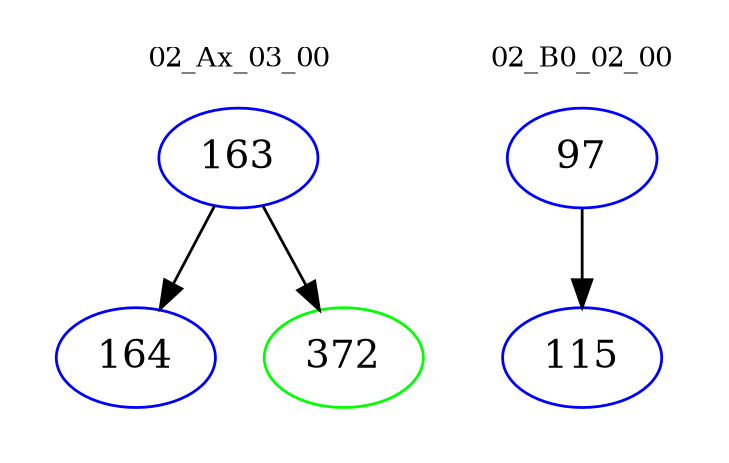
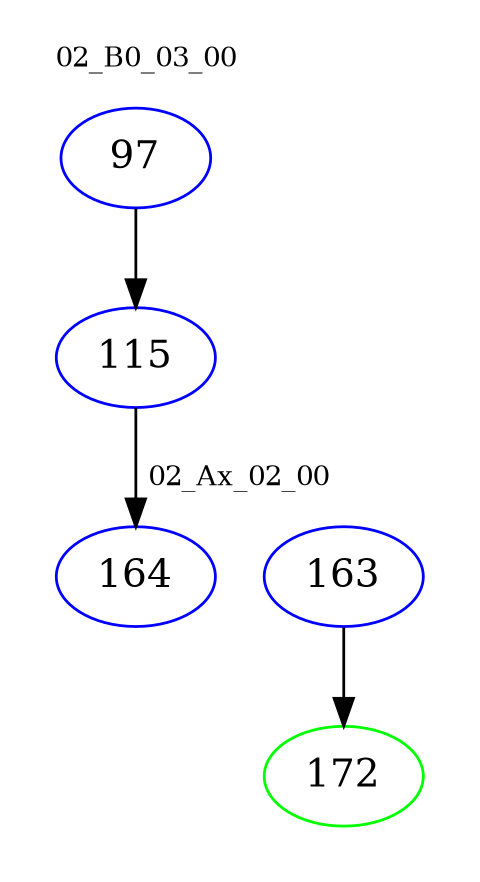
cluster "02_Ax_03_00": label "02_Ax_03_00" -> "02_Ax_02_00"
cluster "02_B0_02_00": label "02_B0_02_00" -> "02_B0_03_00"
edge "163" -> "164": now "115" -> "164"
node "372": label "372" -> "172"
